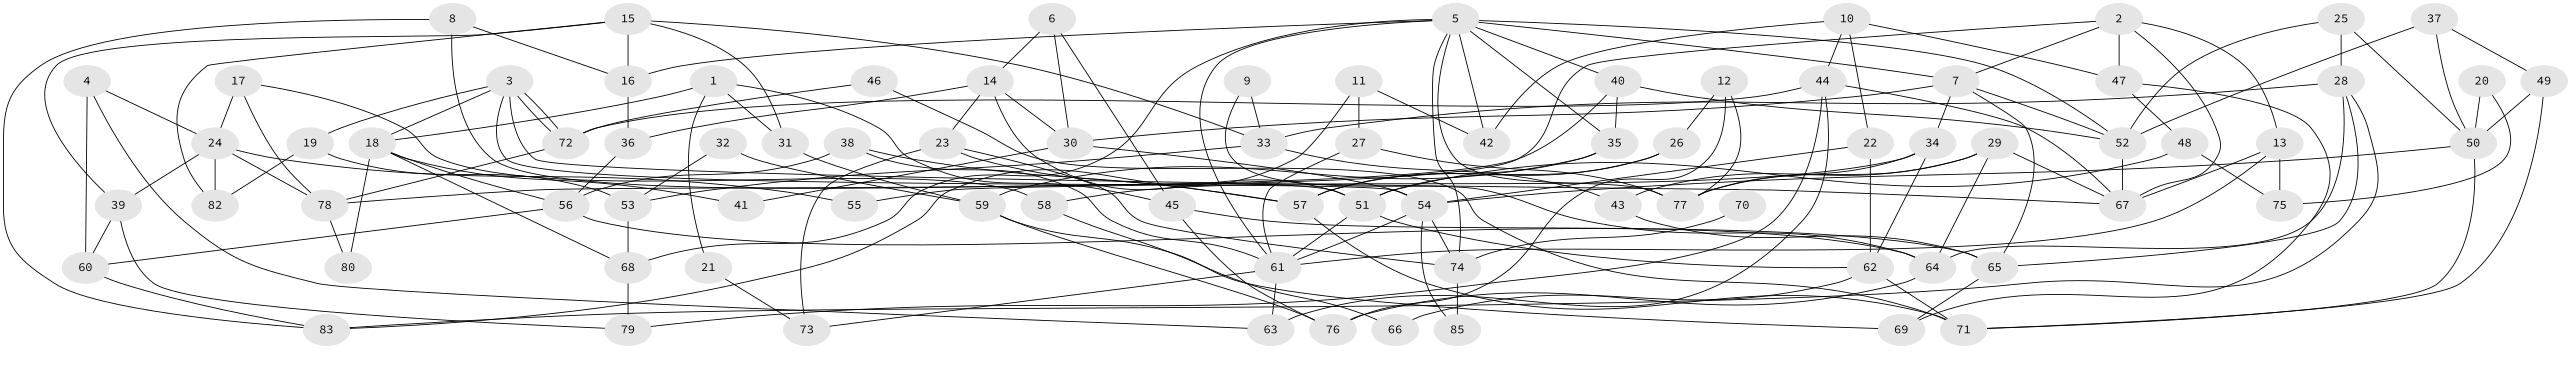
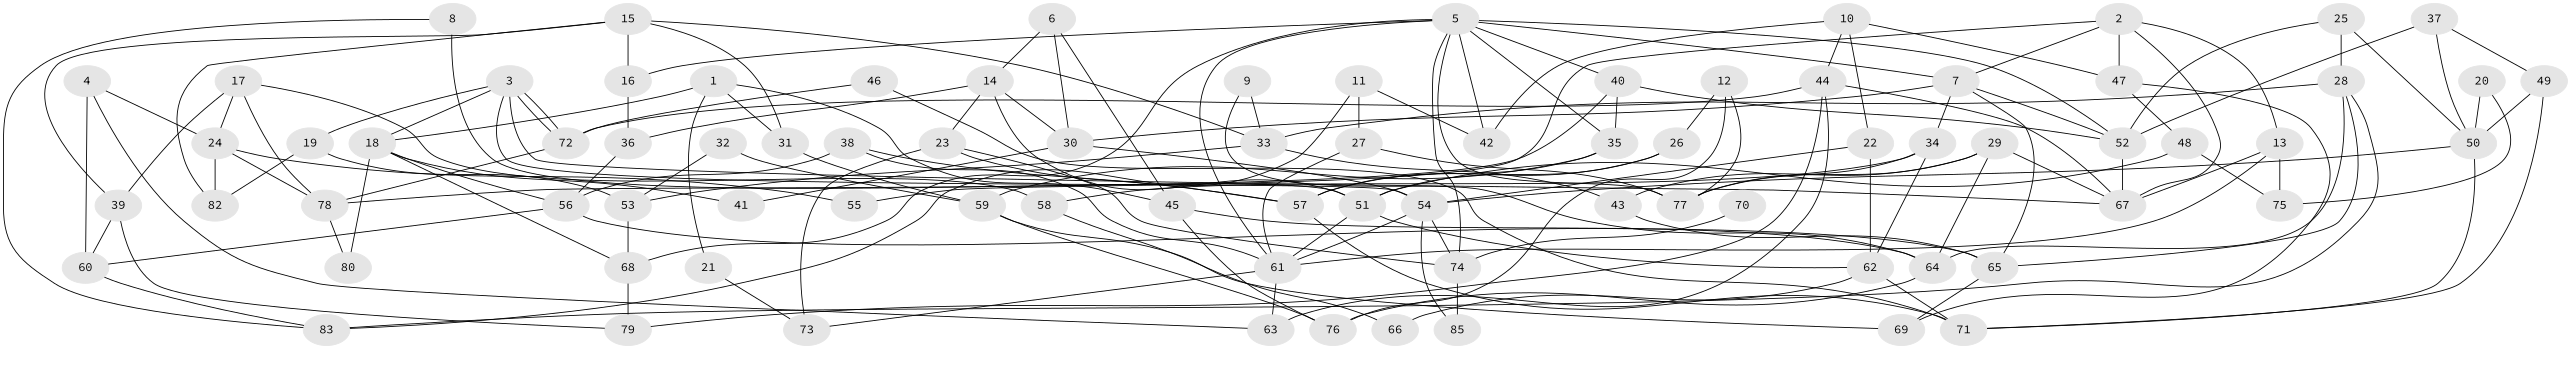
edge "8" -- "16": removed
edge "24" -- "39": now "17" -- "39"
